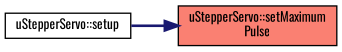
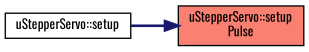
node "uStepperServo::setMaximum Pulse": label "uStepperServo::setMaximum Pulse" -> "uStepperServo::setup Pulse"
